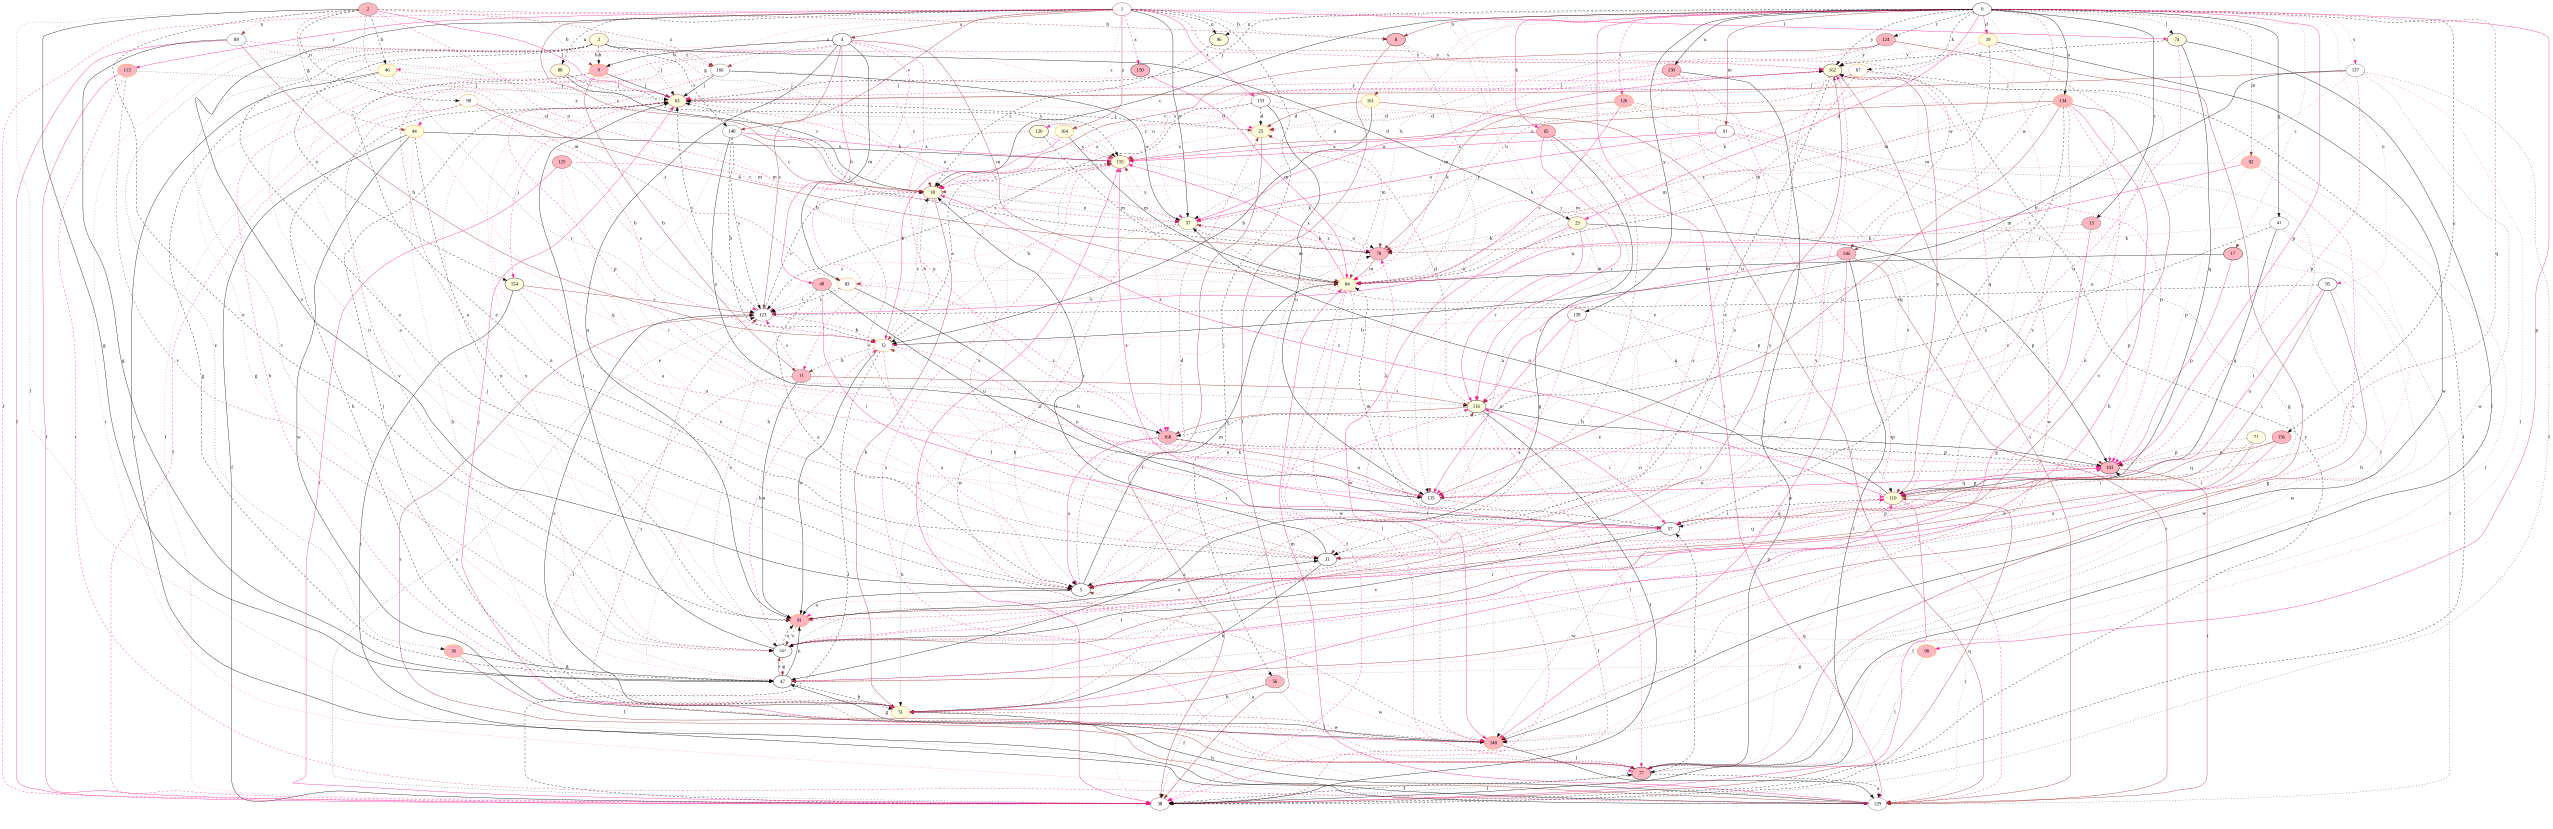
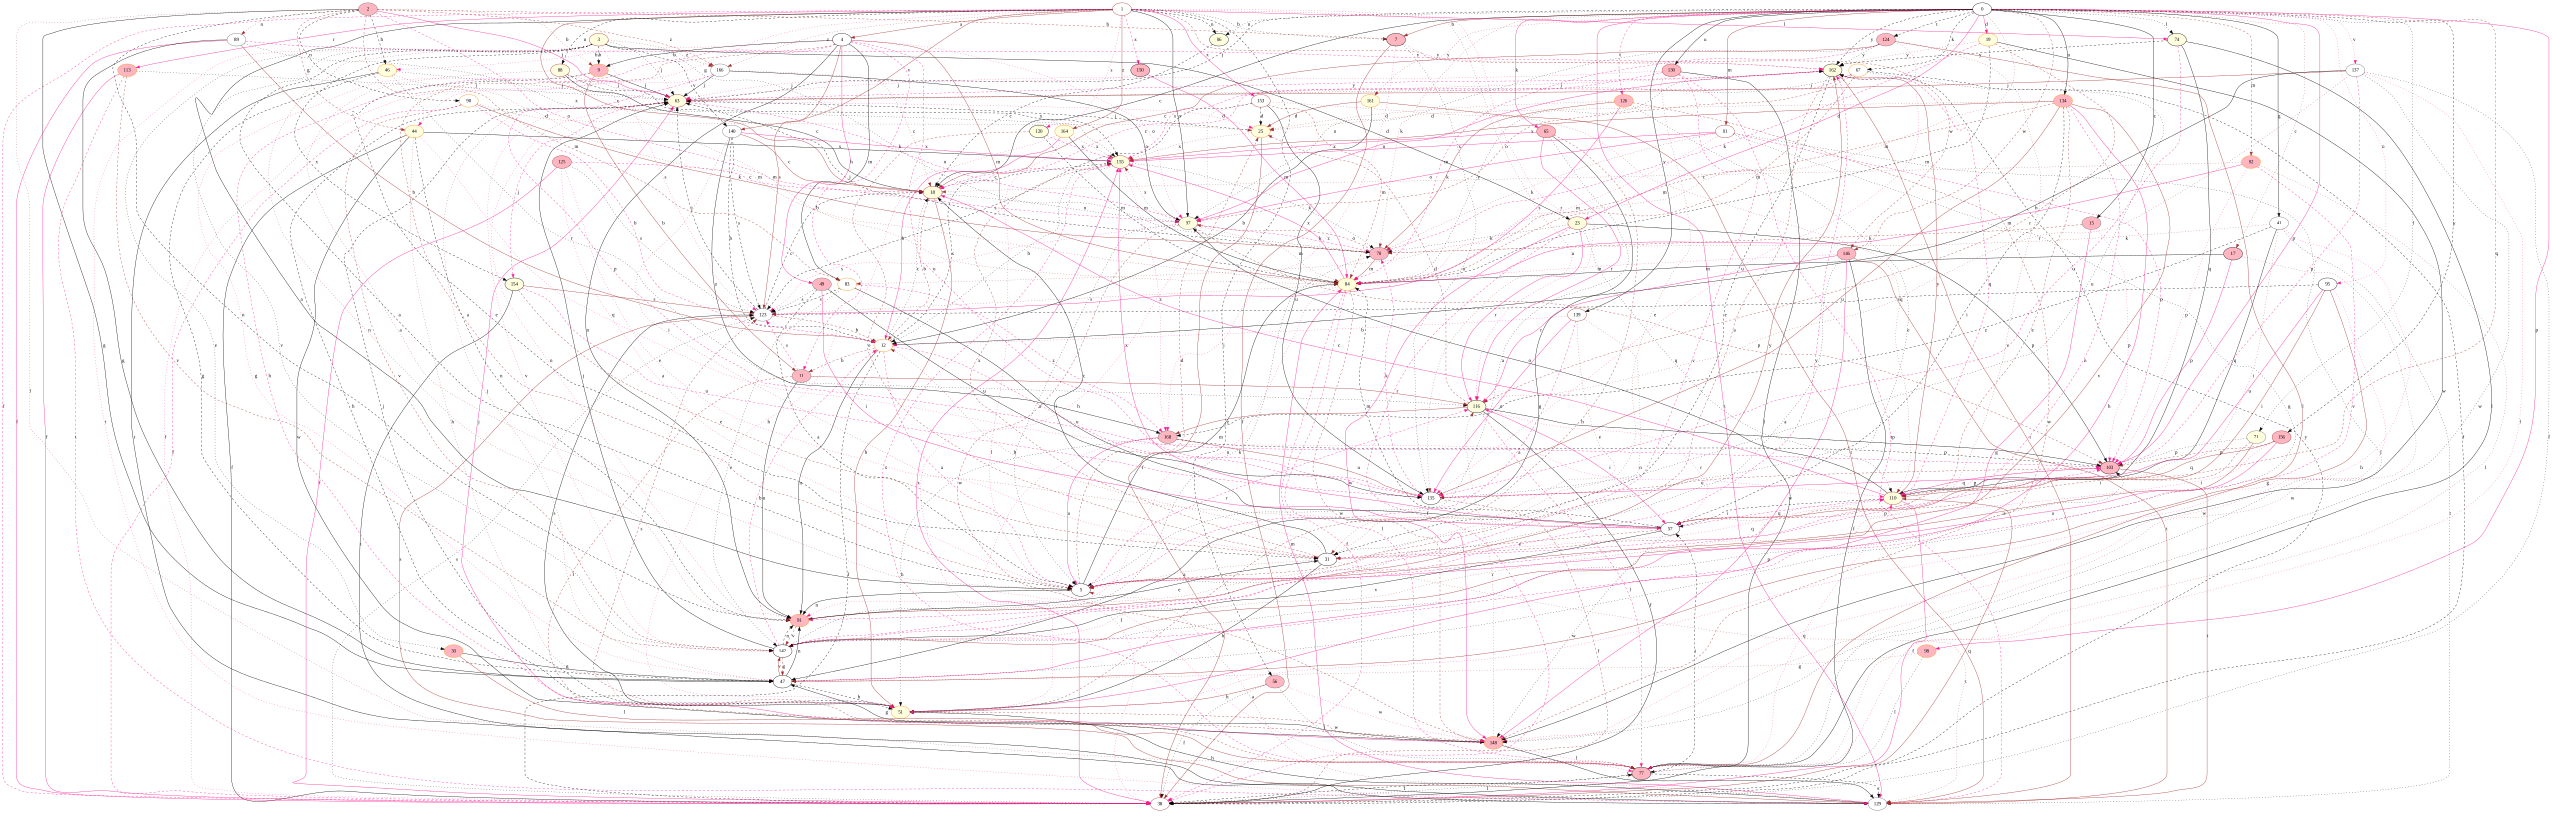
node "8": label "8" -> "7"
edge "0" -> "71": added, label "l"
